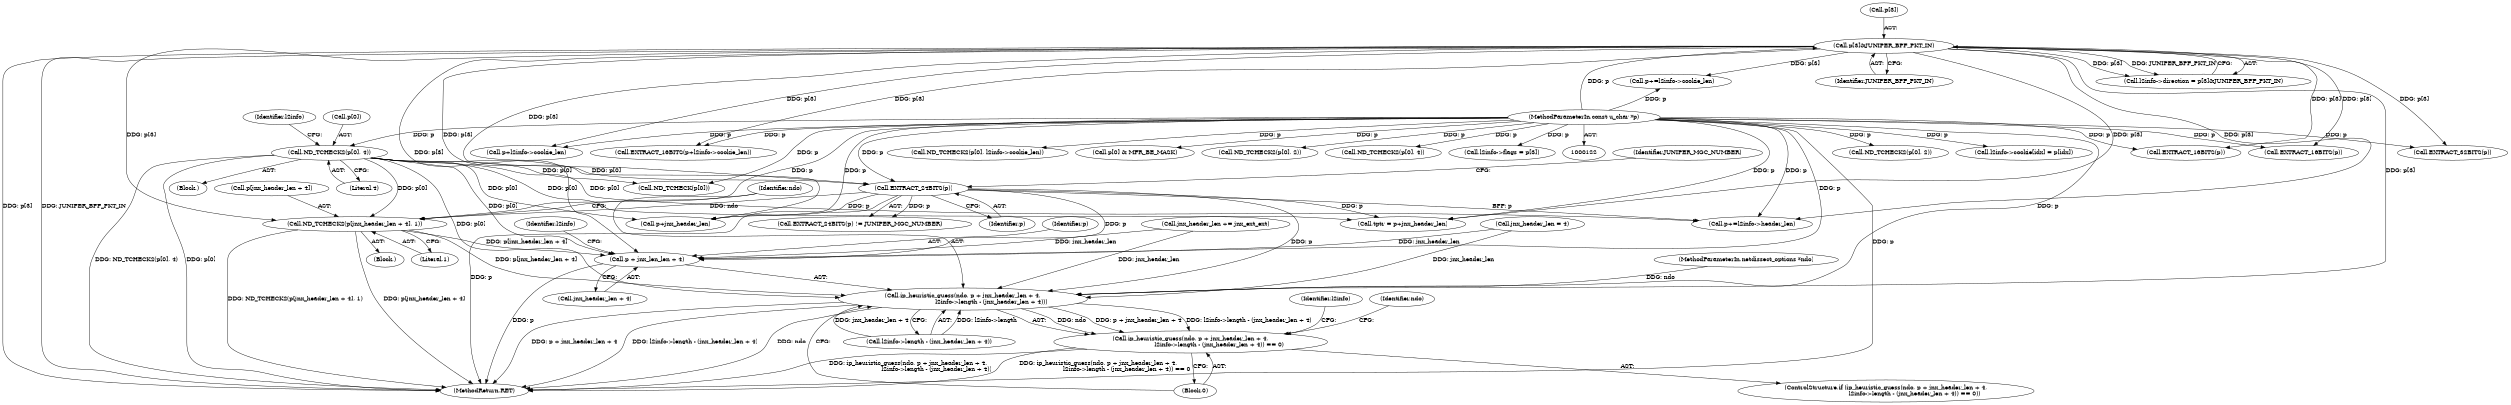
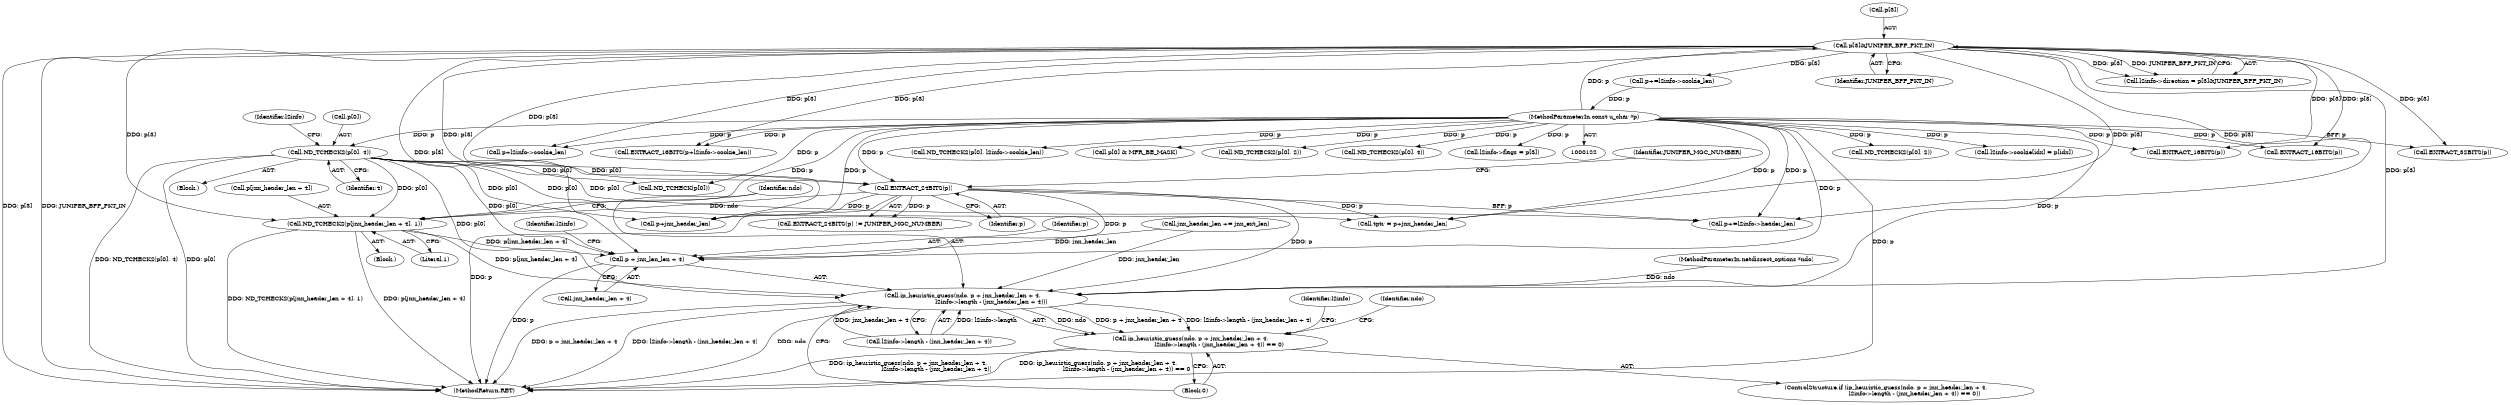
edge "(MethodParameterIn,const u_char *p)" -> "(Call,p+=l2info->cookie_len)": reversed
edge "(MethodParameterIn,const u_char *p)" -> "(Call,EXTRACT_32BITS(p))": label "DDG: p" -> "BPF: p"
node "(Literal,4)": label "(Literal,4)" -> "(Identifier,4)"
node "(Call,jnx_header_len += jnx_ext_ext)": label "(Call,jnx_header_len += jnx_ext_ext)" -> "(Call,jnx_header_len += jnx_ext_len)"
node "(Call,jnx_header_len = 4)": removed
